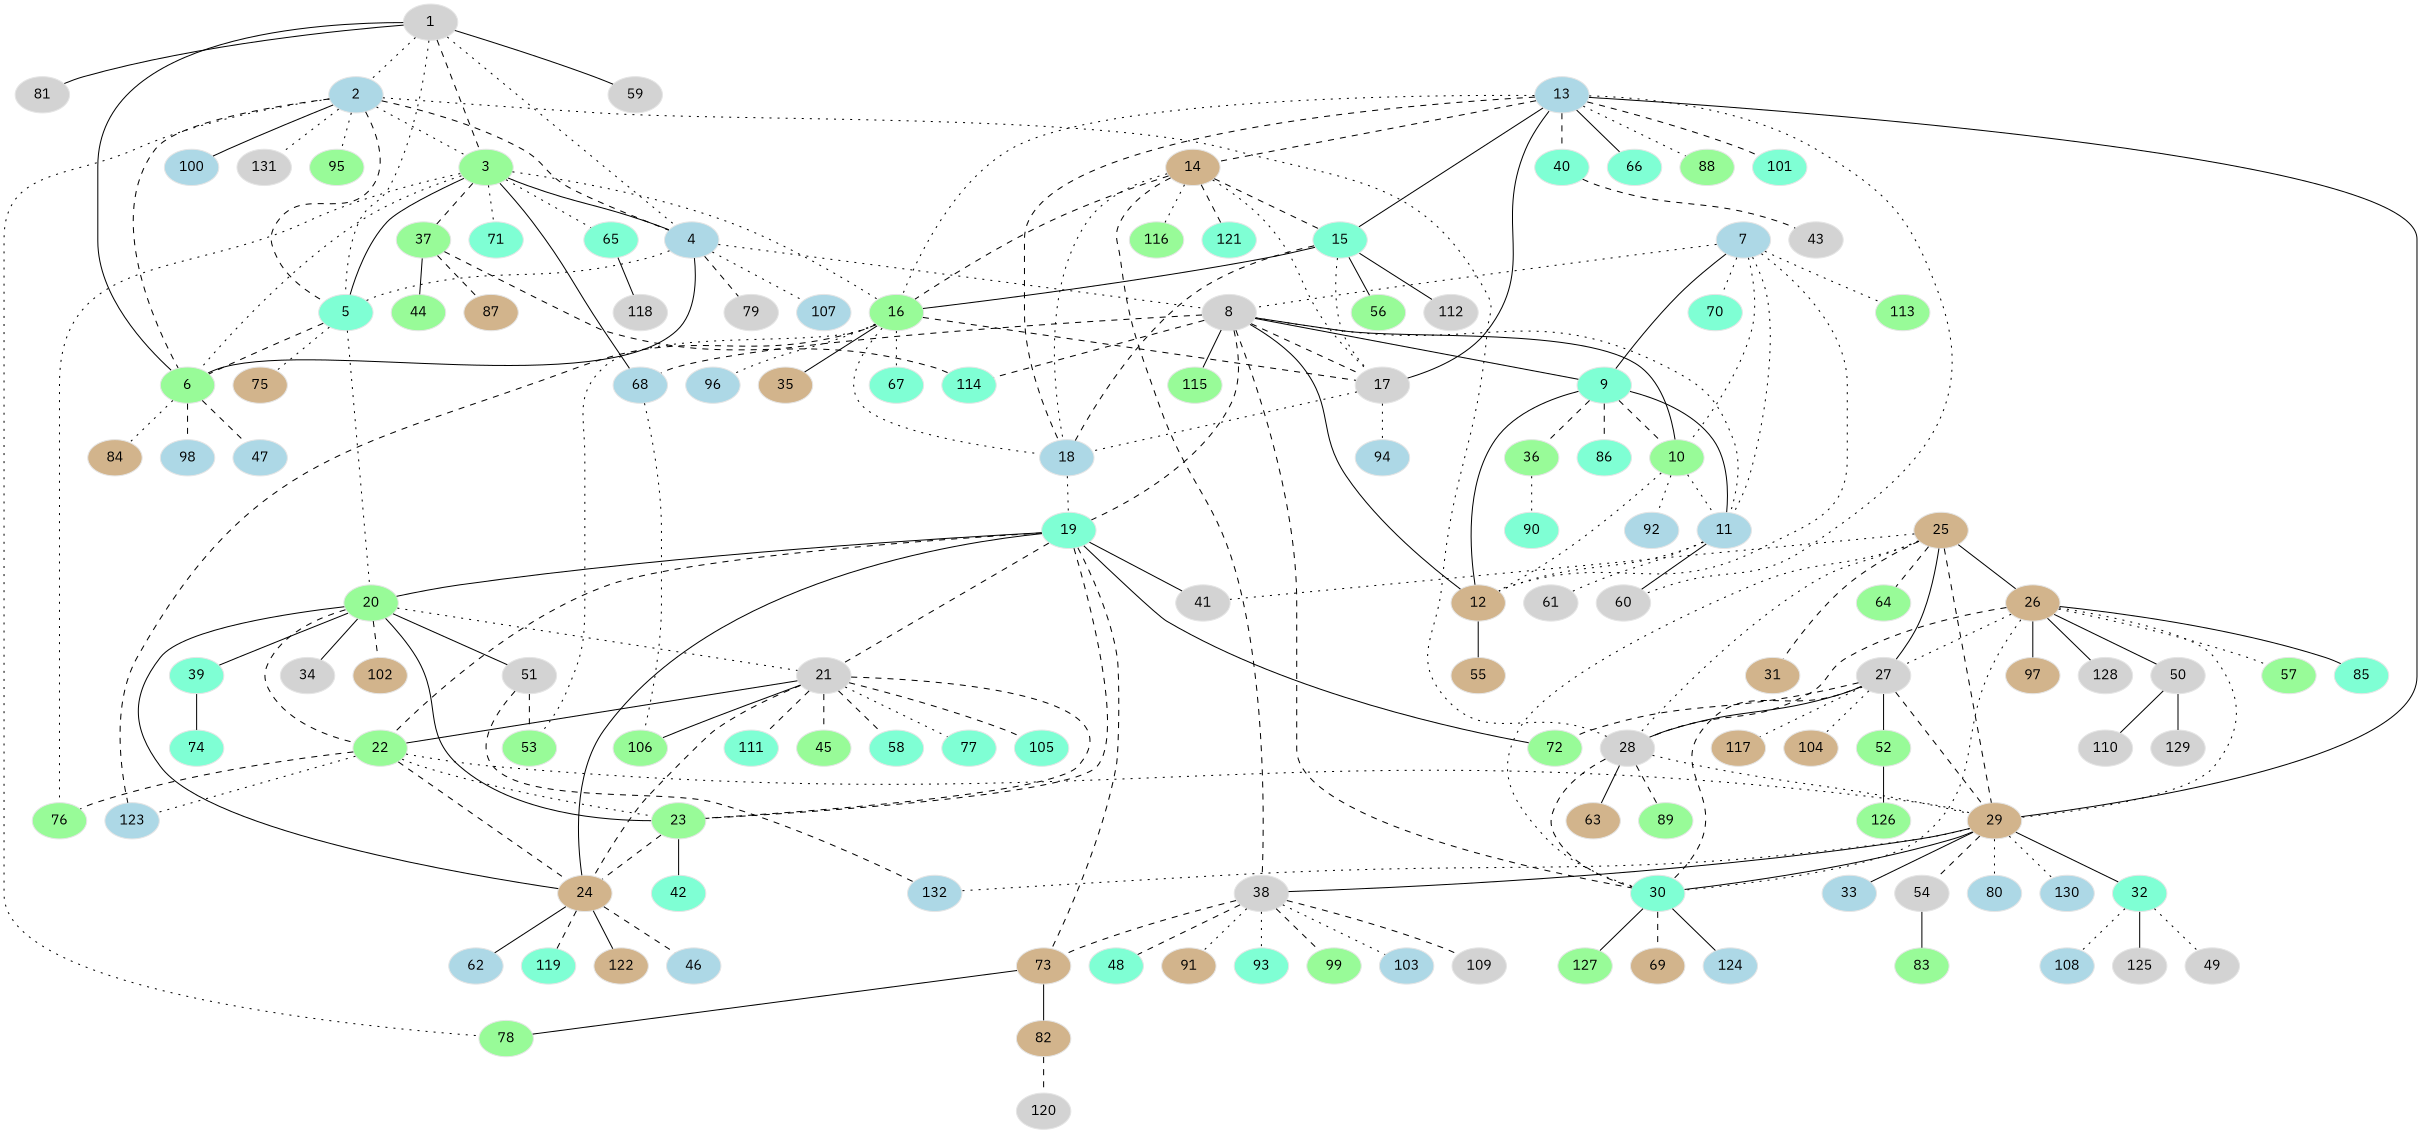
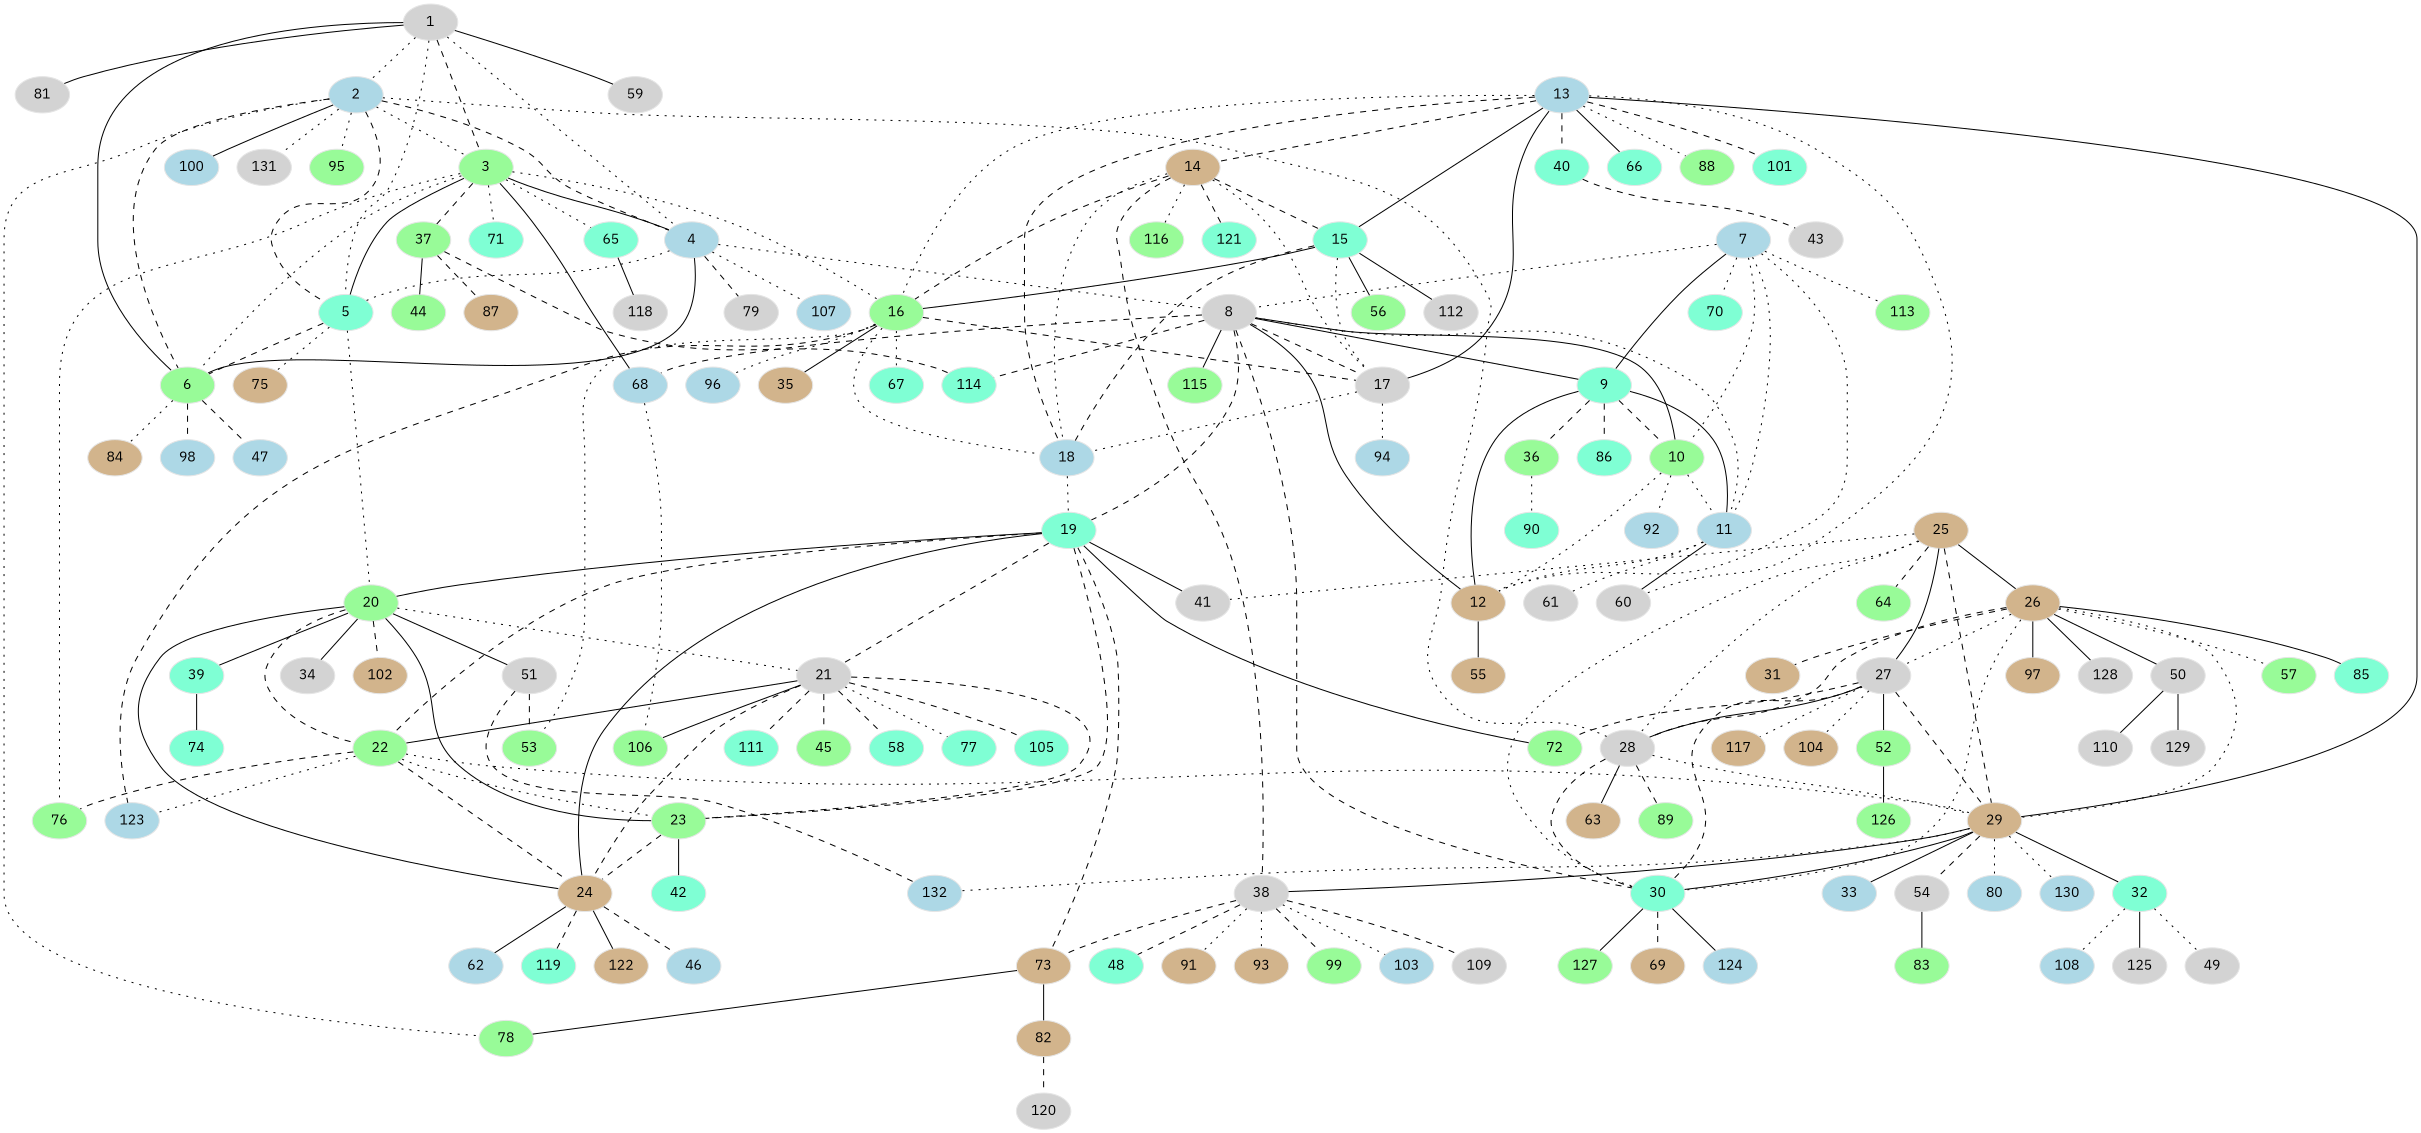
edge "25" -- "31": now "26" -- "31"
node "93": fillcolor aquamarine -> tan
